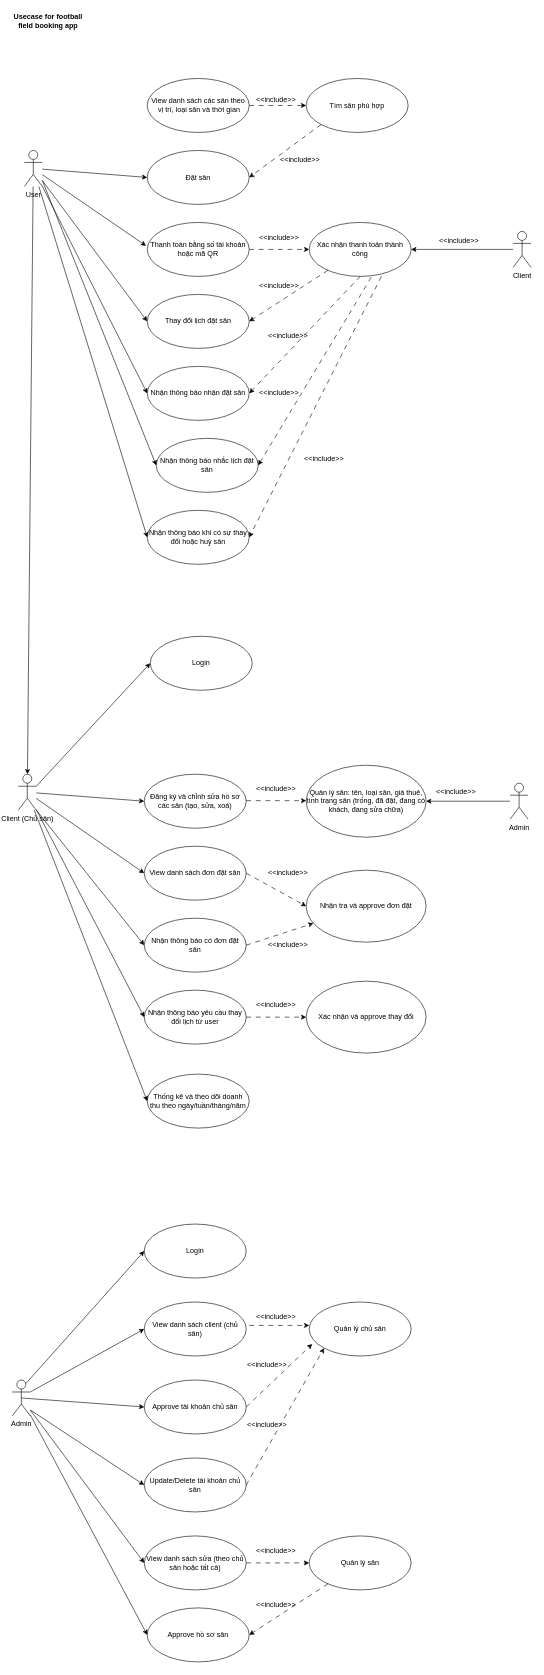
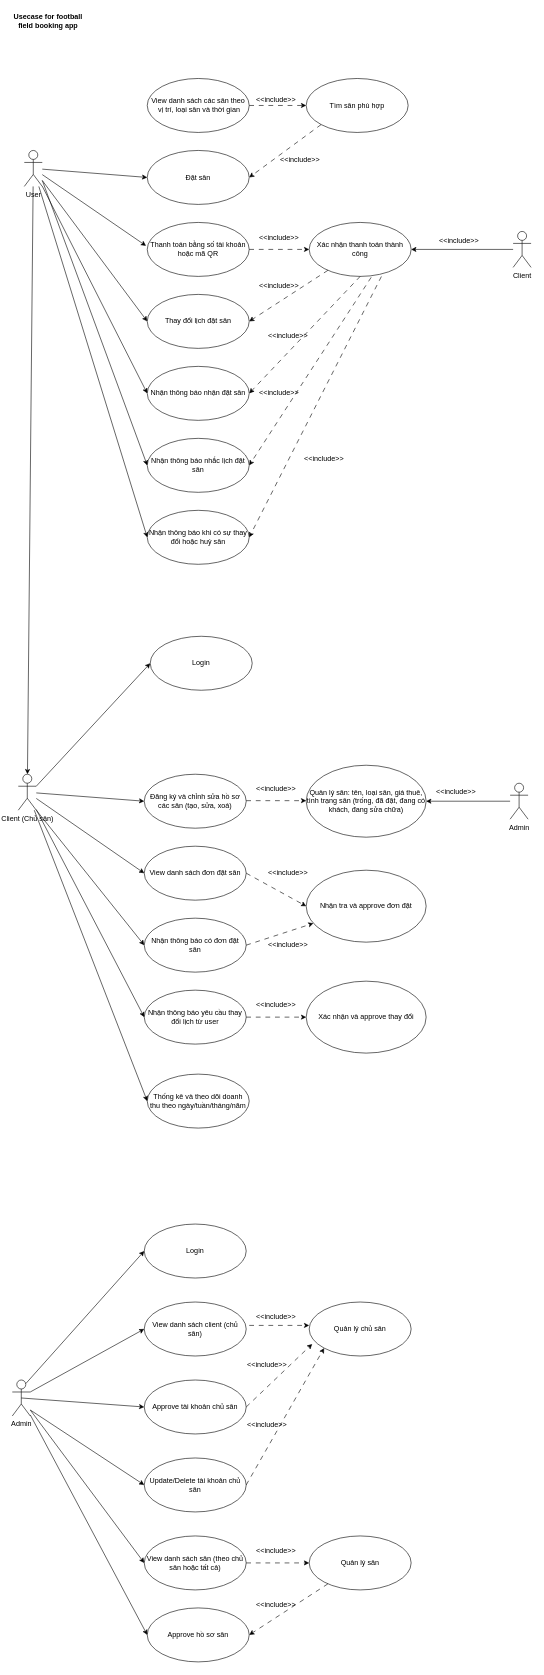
node "Nhận thông báo nhắc lịch đặt sân": moved (207, 465) -> (198, 465)
node "View danh sách sửa (theo chủ sân hoặc tất cả)": label "View danh sách sửa (theo chủ sân hoặc tất cả)" -> "View danh sách sân (theo chủ sân hoặc tất cả)"
